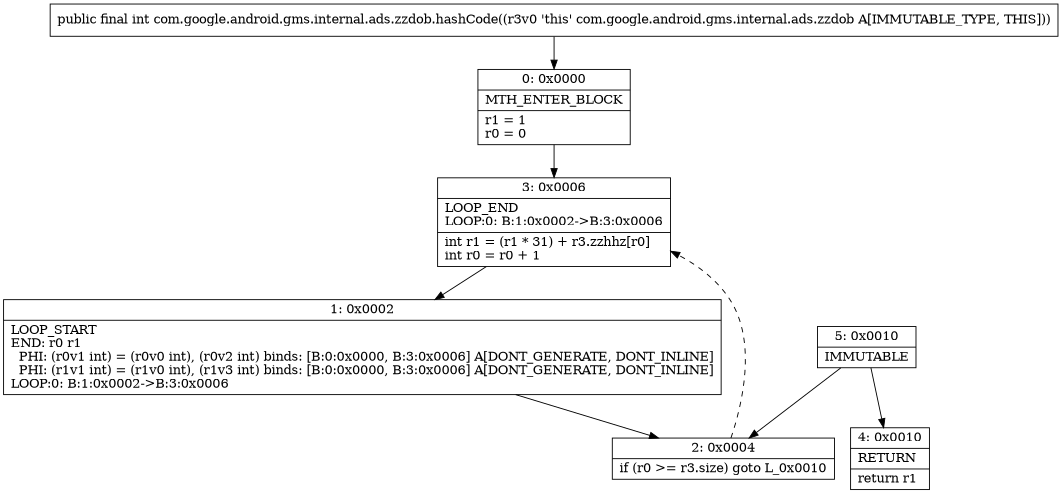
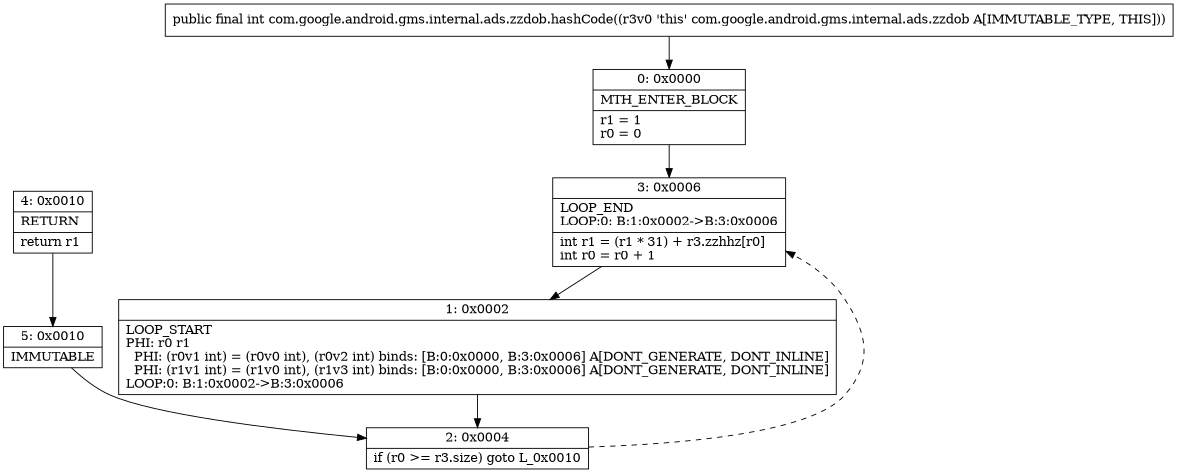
node "1: 0x0002": text "END: r0 r1" -> "PHI: r0 r1"
edge "5: 0x0010" -> "4: 0x0010": reversed
